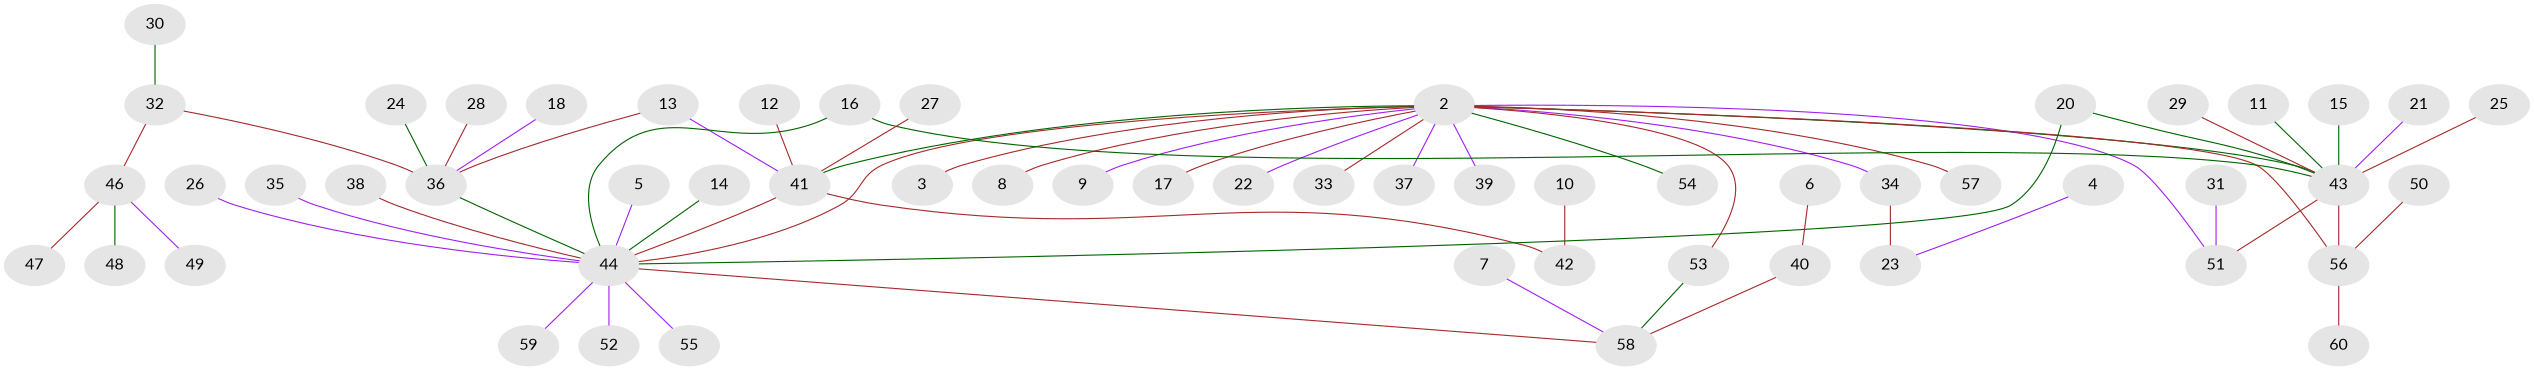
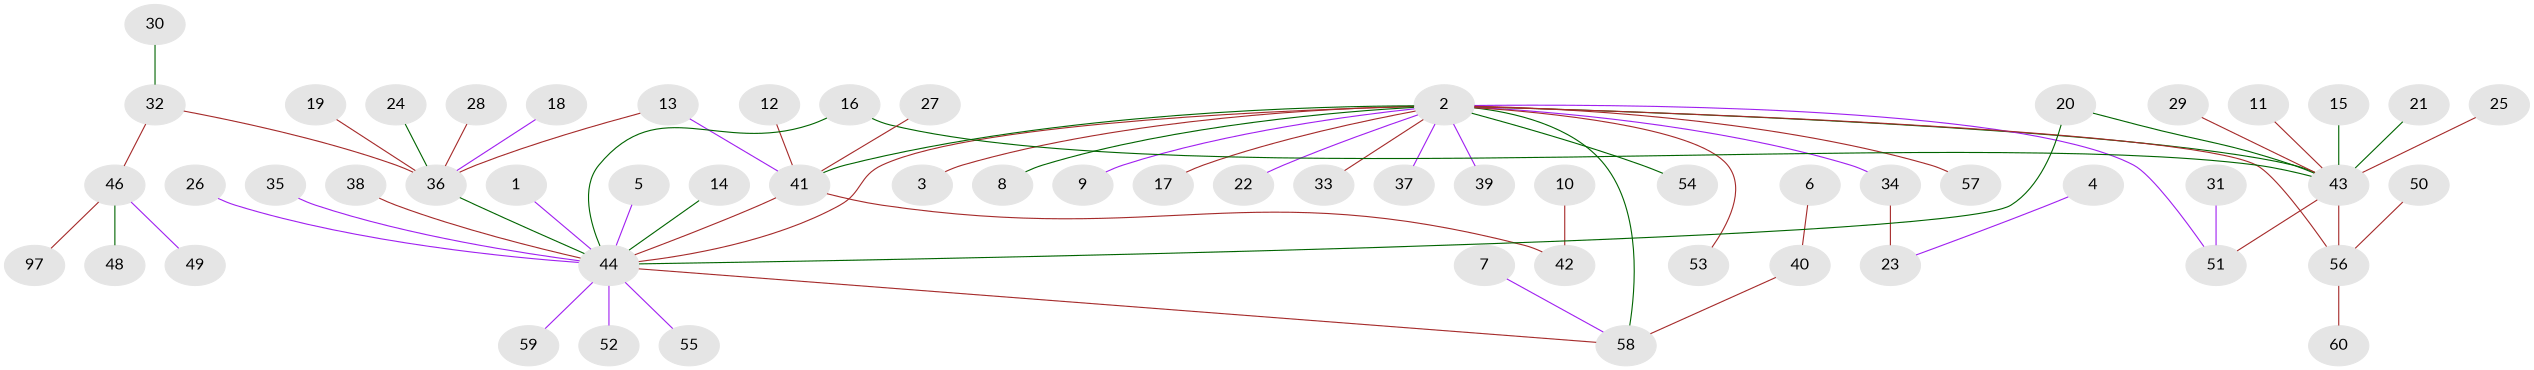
node "19": added
edge "2" -- "8": color brown -> darkgreen
edge "11" -- "43": color darkgreen -> brown
edge "21" -- "43": color purple -> darkgreen
node "1": added
node "47": label "47" -> "97"
edge "53" -- "58": now "2" -- "58"
